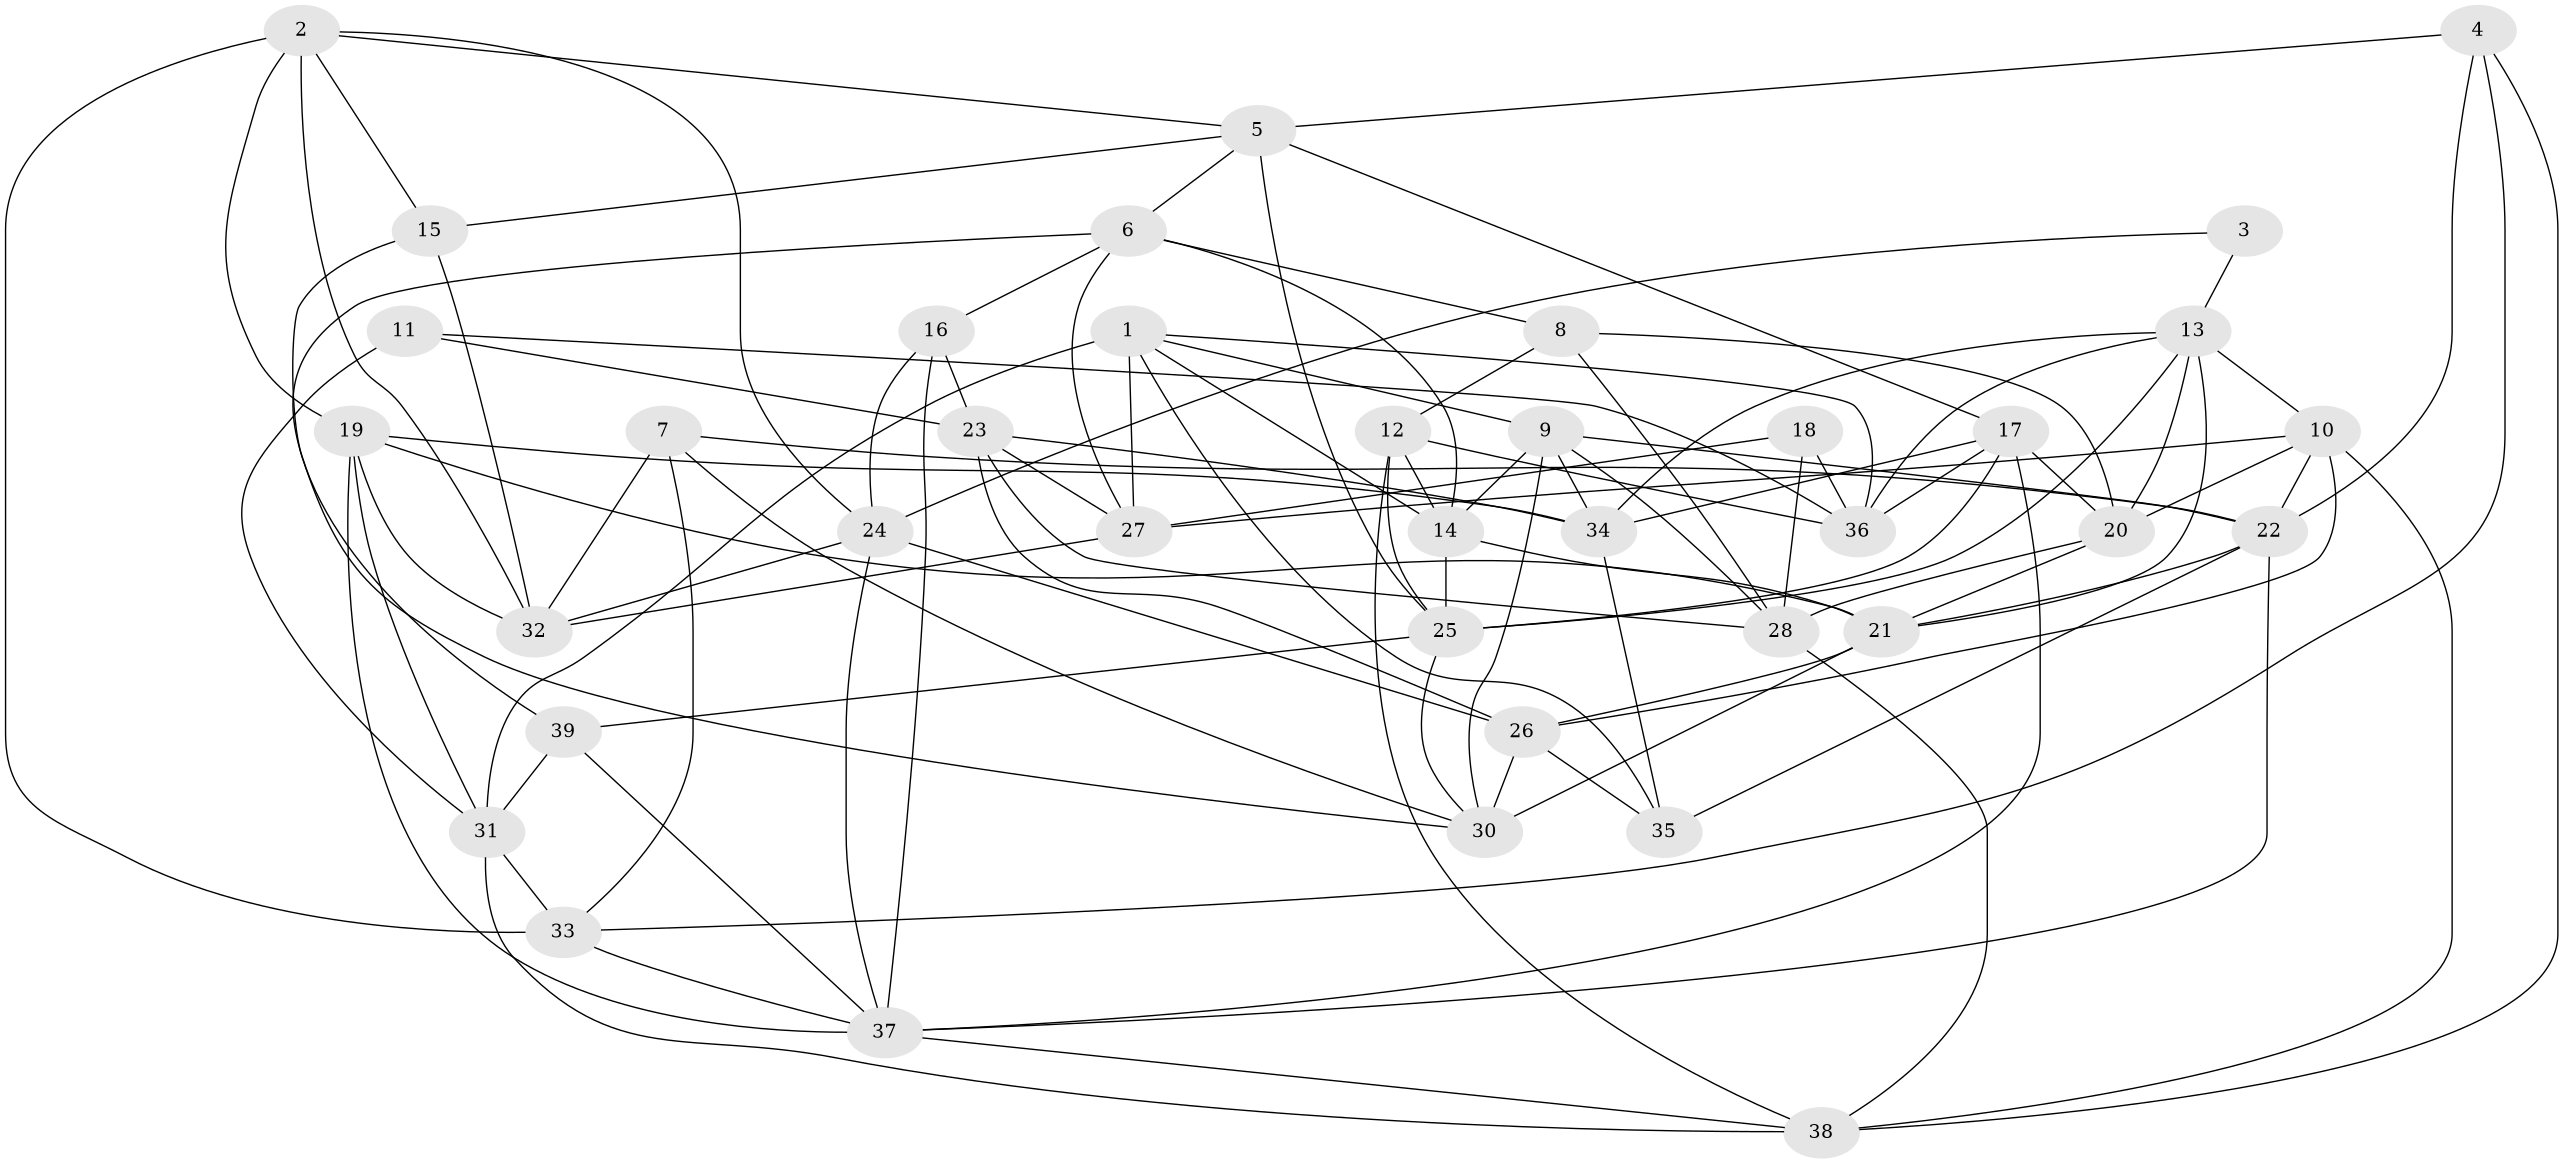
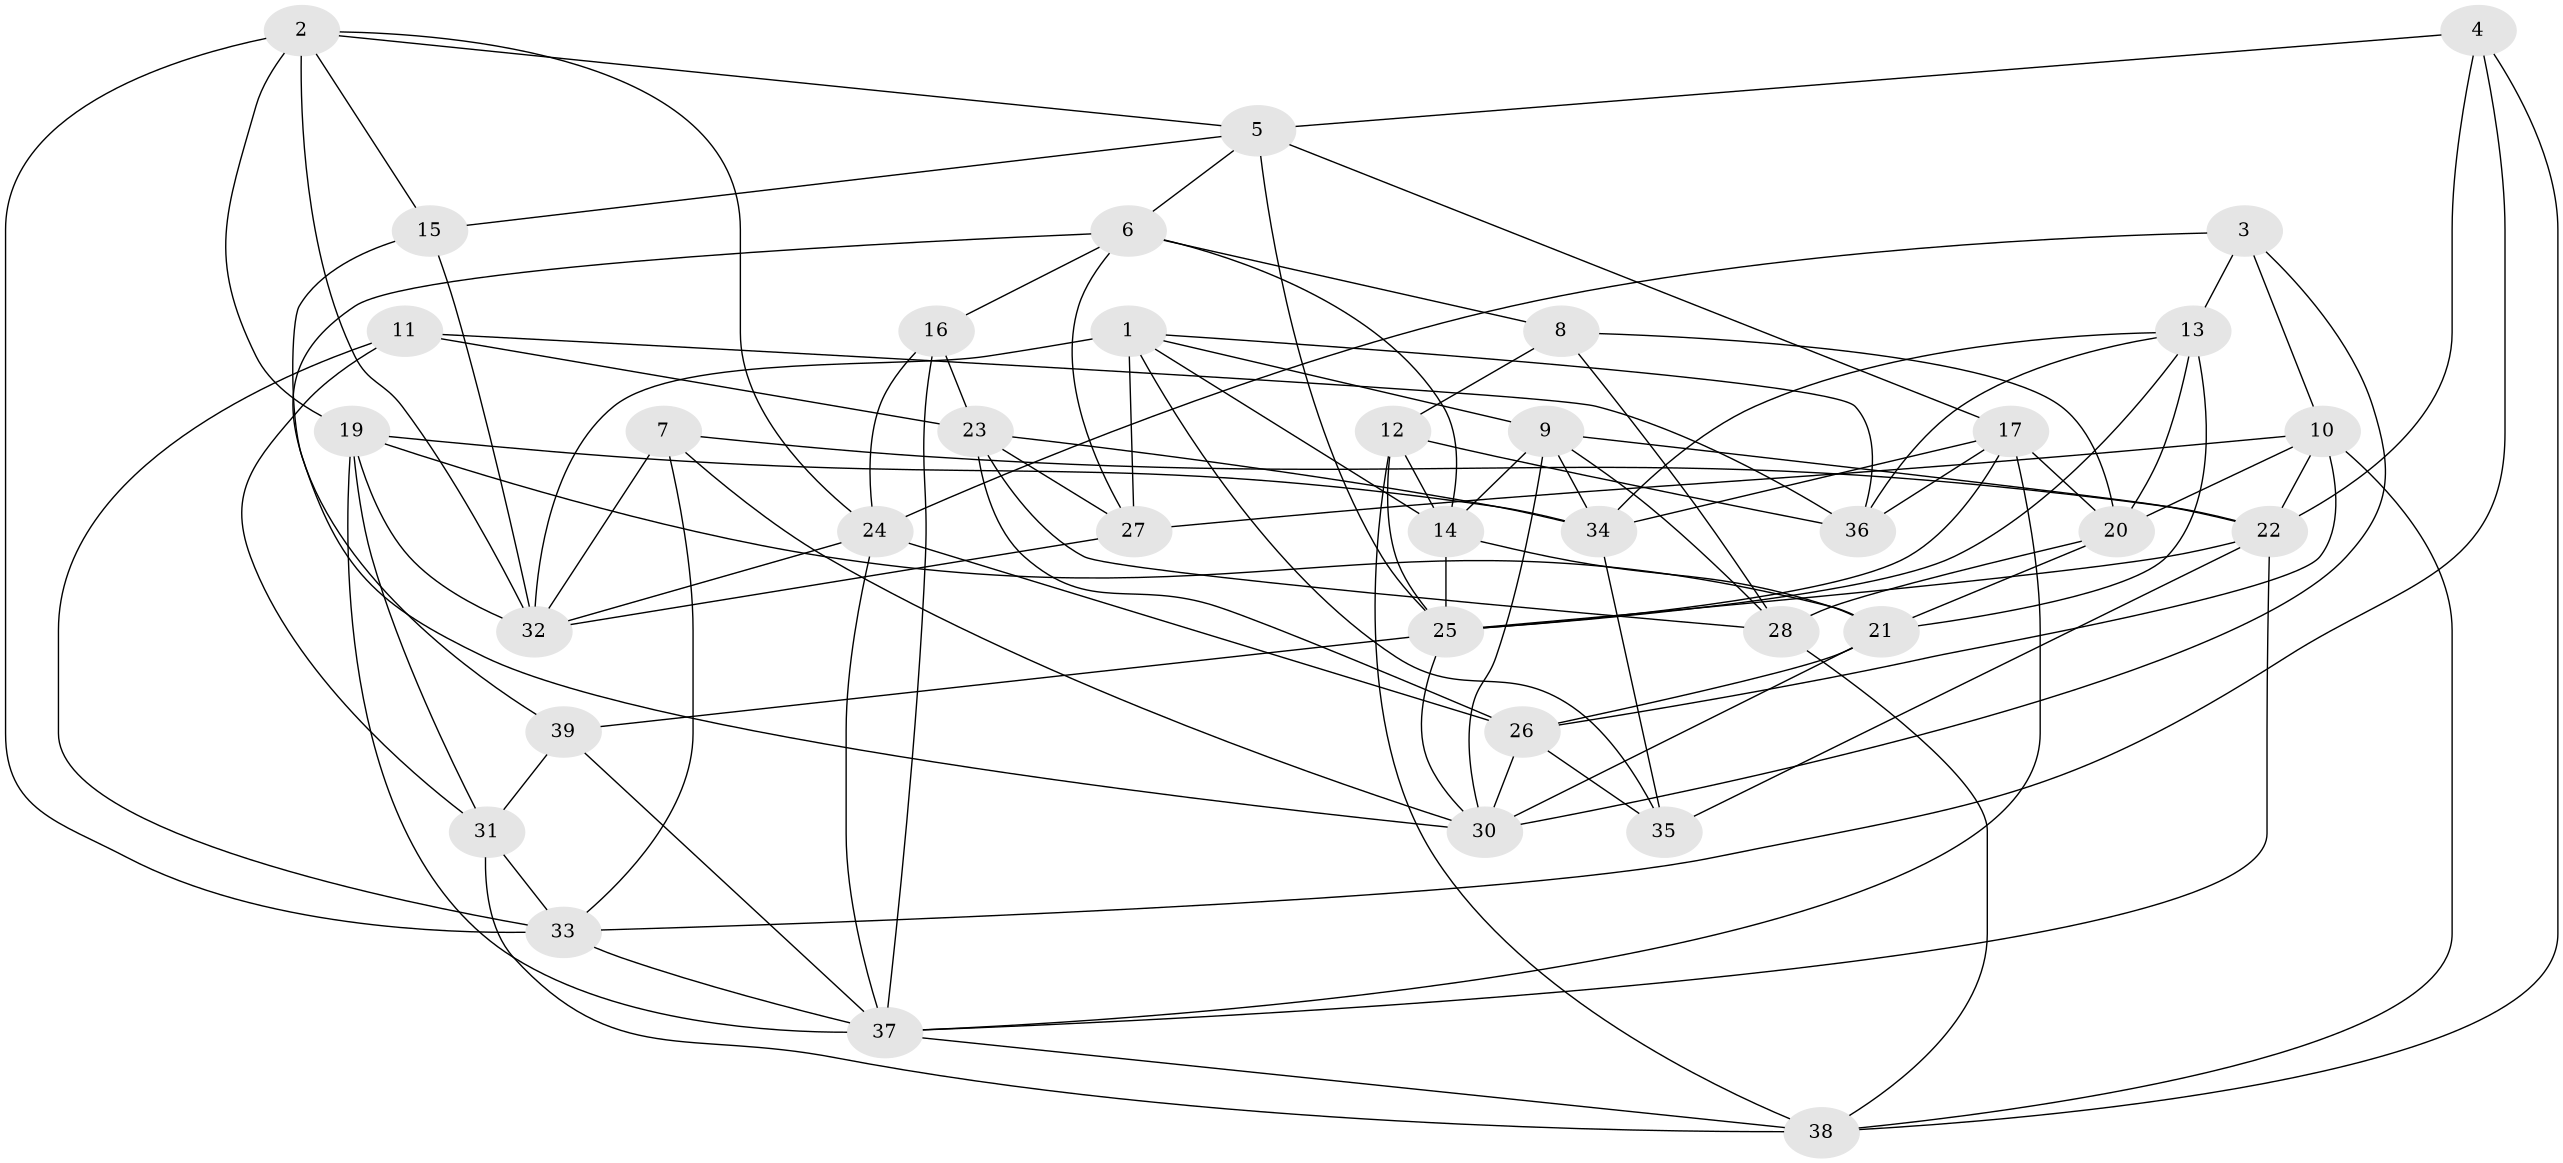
edge "13" -- "10": now "3" -- "10"
node "18": removed
edge "1" -- "31": now "1" -- "32"
edge "22" -- "21": now "22" -- "25"
edge "3" -- "30": added
edge "11" -- "33": added
